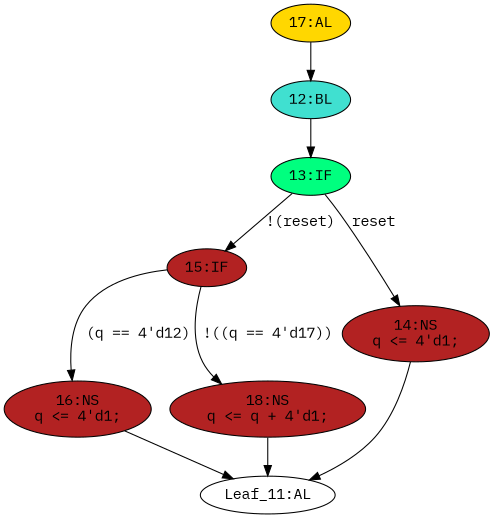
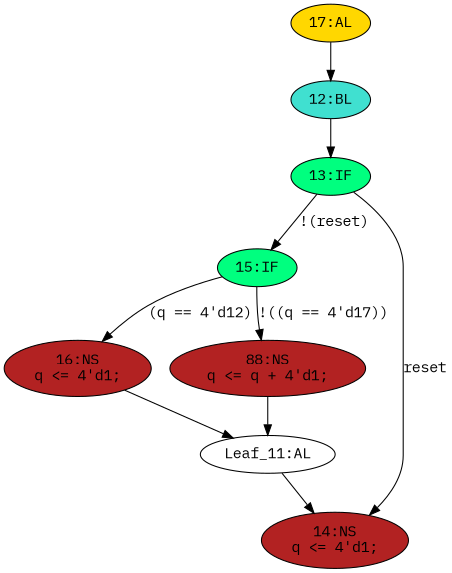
node "15:IF": fillcolor firebrick -> springgreen
node "18:NS q <= q + 4'd1;": label "18:NS q <= q + 4'd1;" -> "88:NS q <= q + 4'd1;"
edge "14:NS q <= 4'd1;" -> "Leaf_11:AL": reversed
